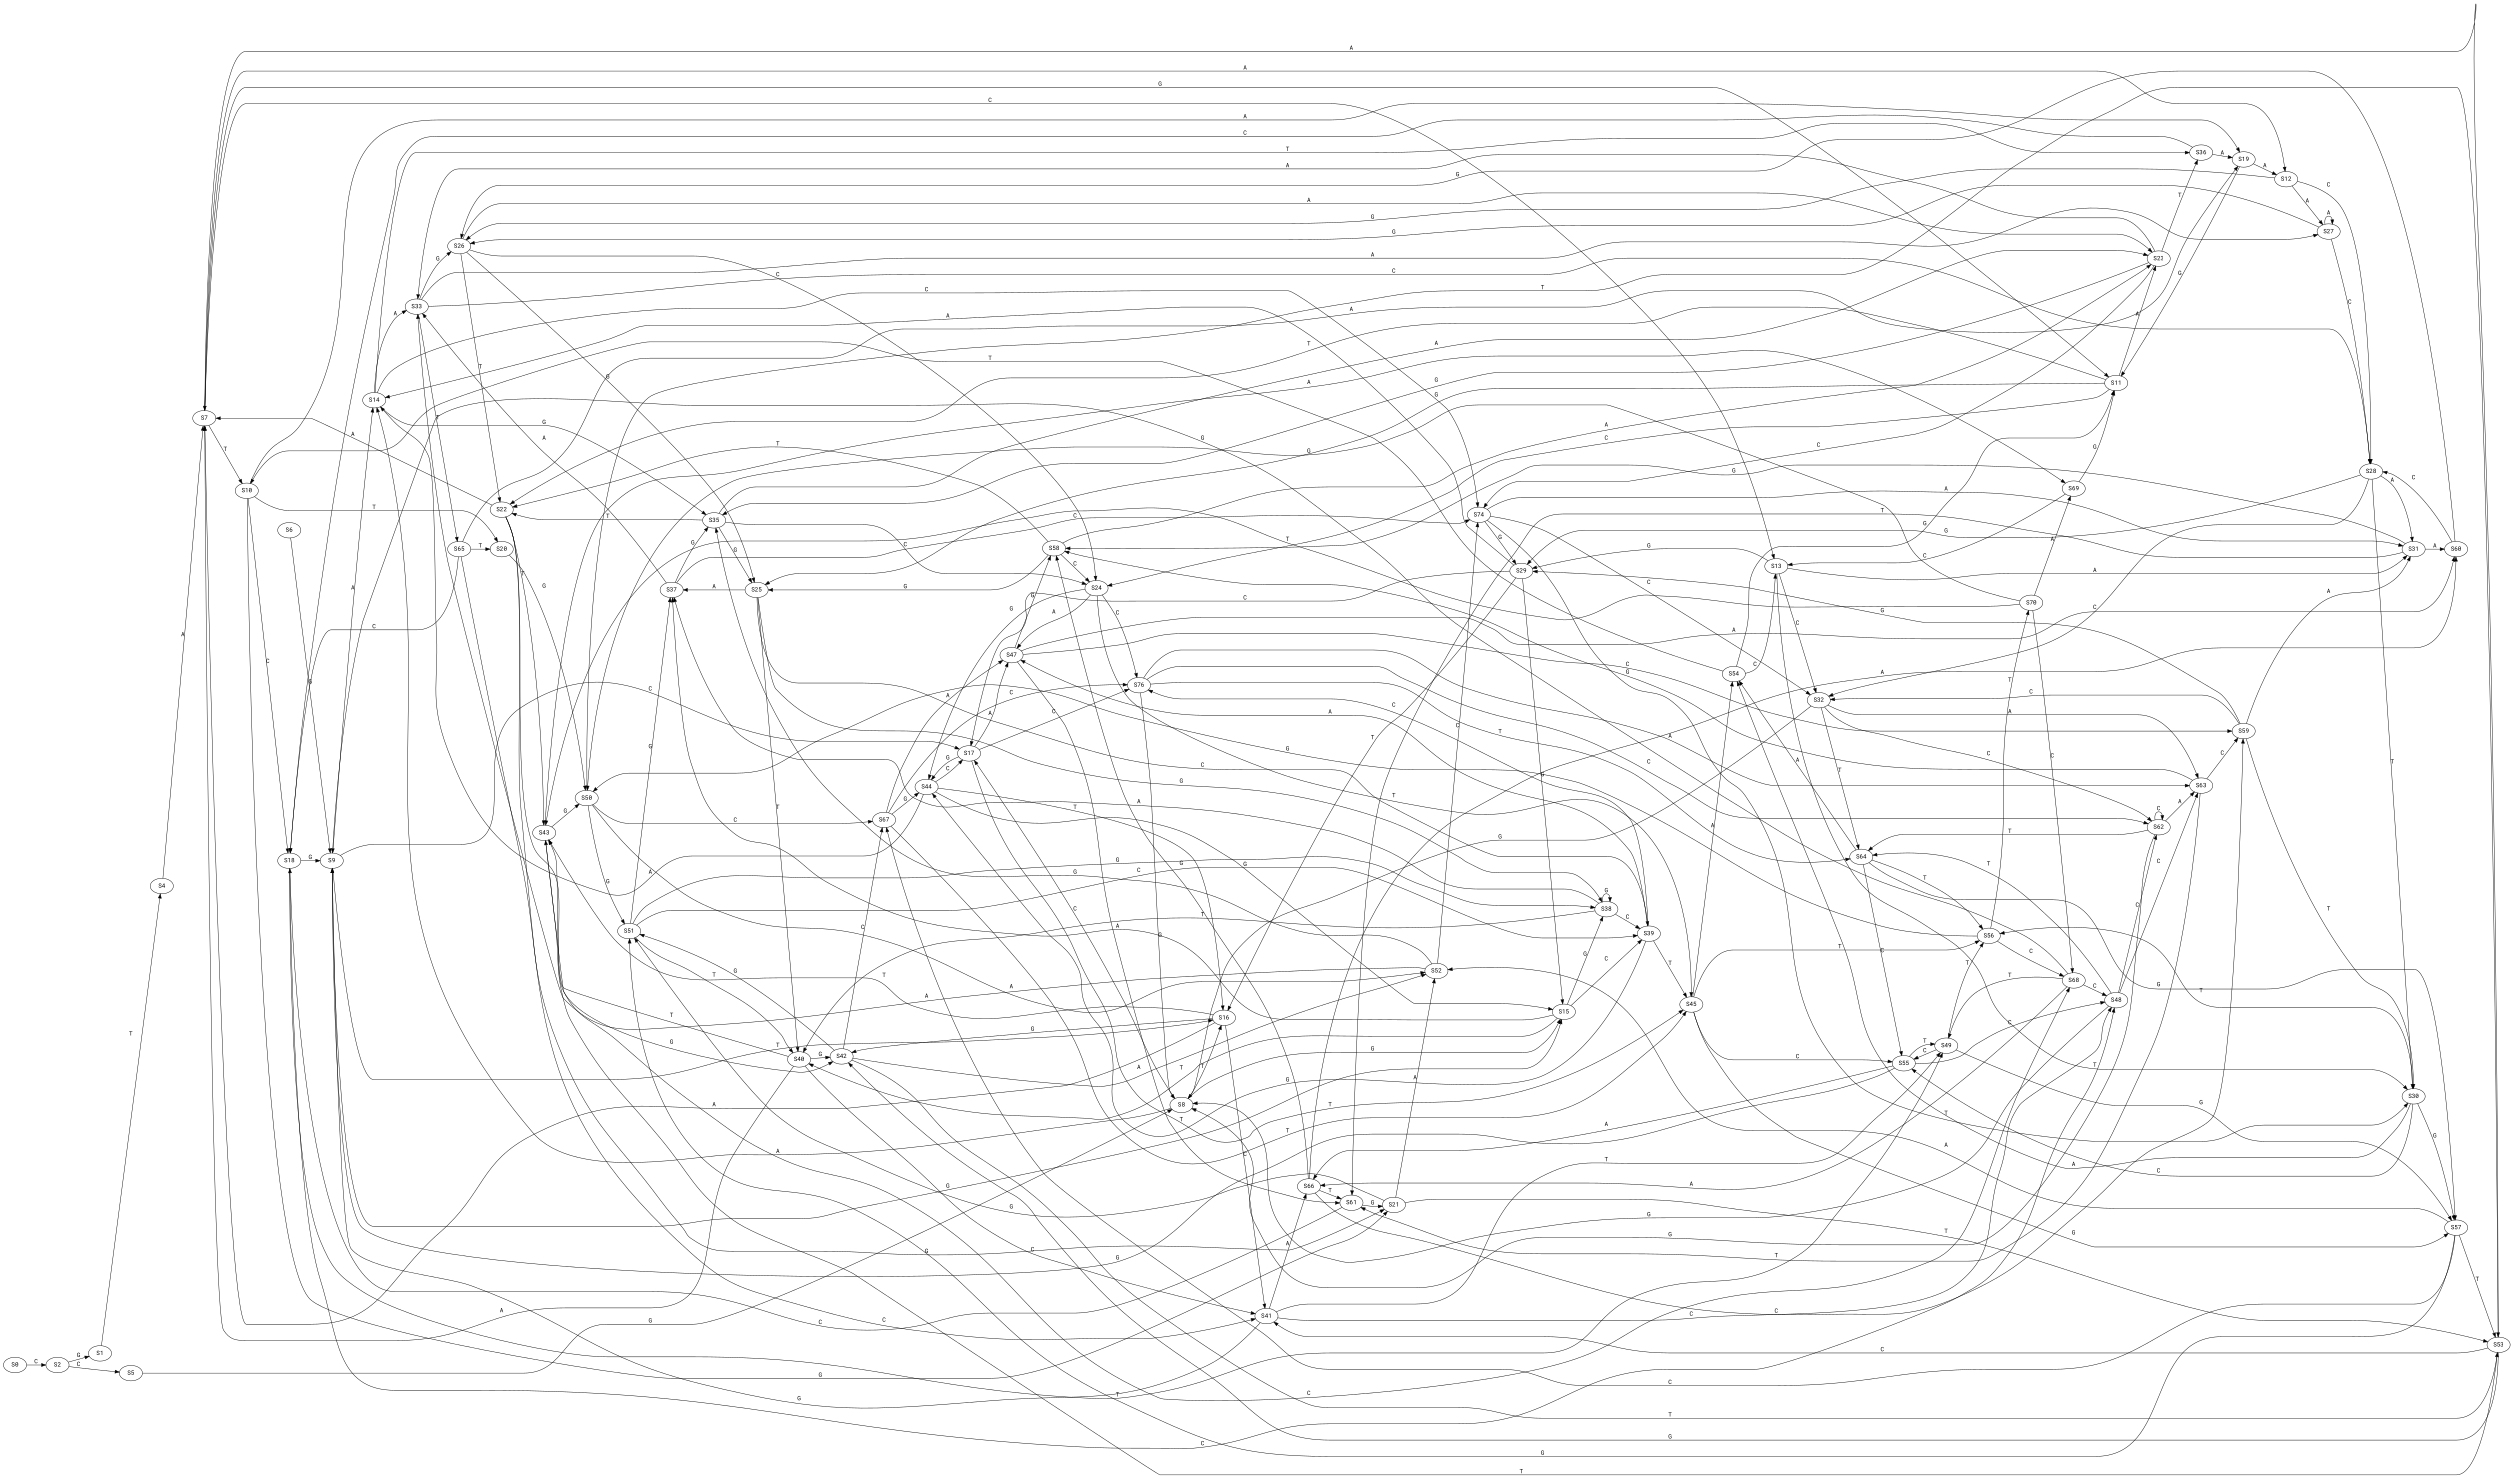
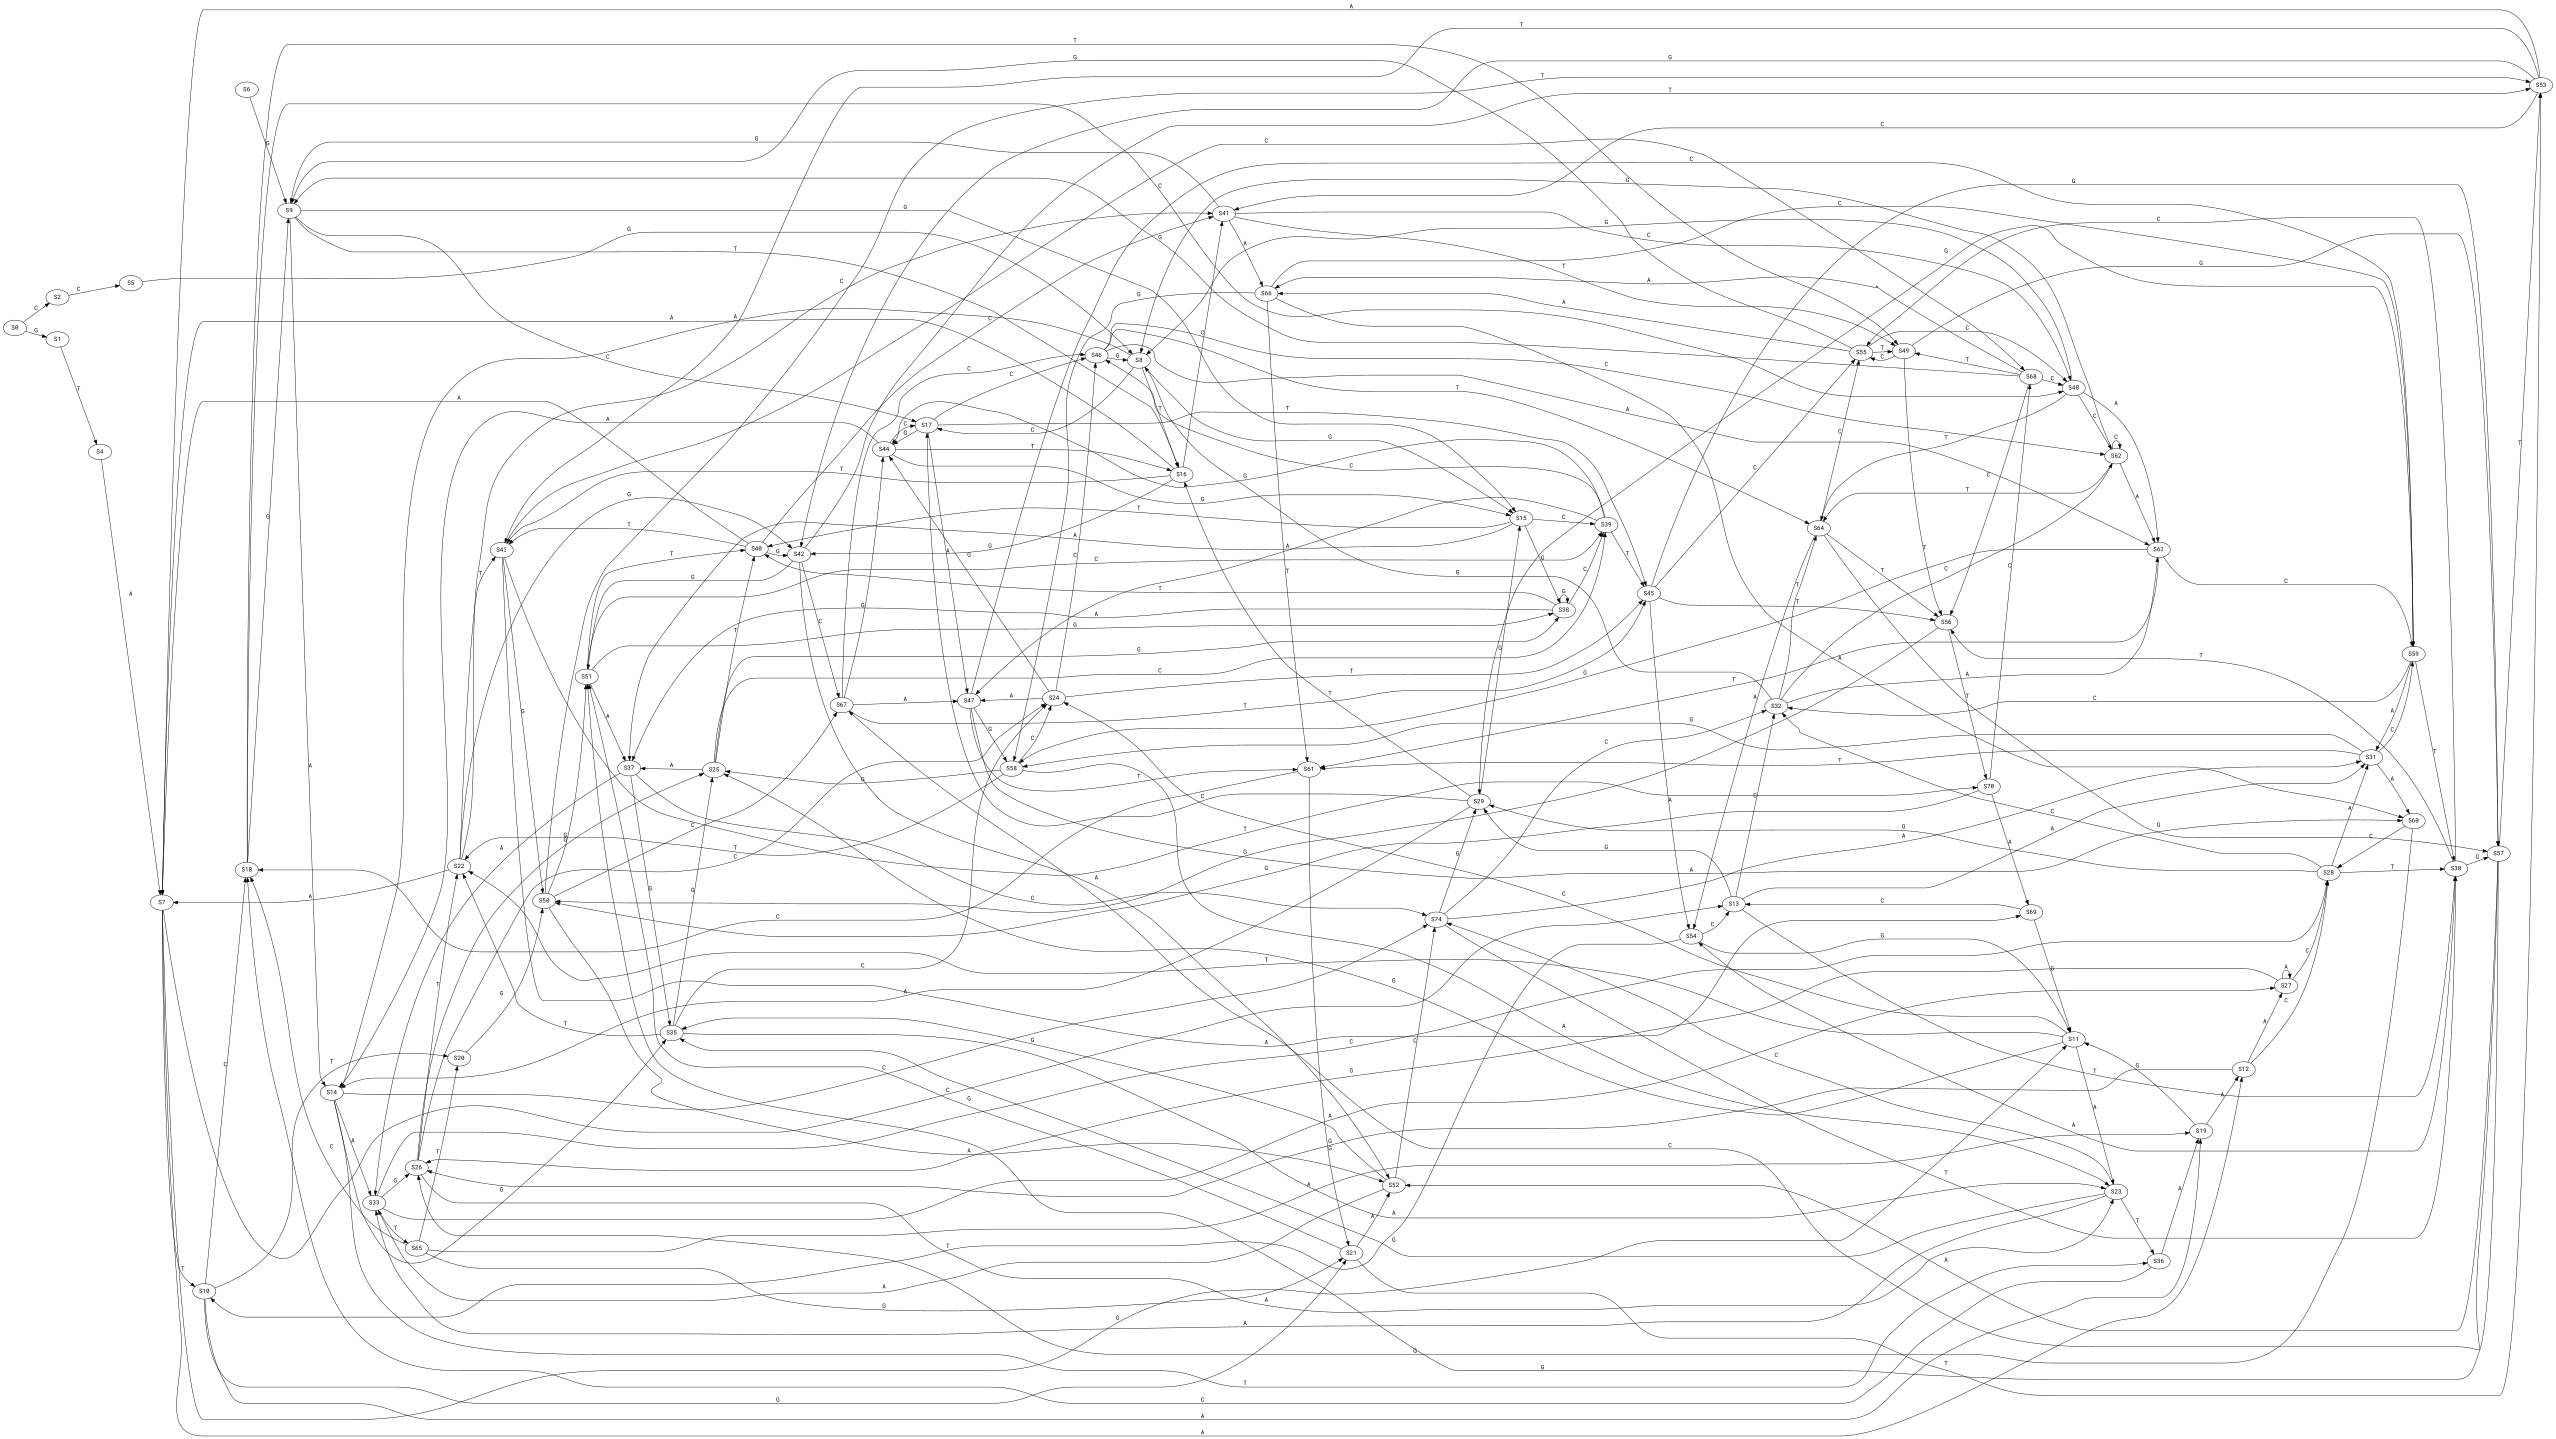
edge "S70" -> "S43": reversed
node "S76": label "S76" -> "S46"
edge "S31" -> "S59": added, label "C"
edge "S51" -> "S37": label "G" -> "A"
edge "S48" -> "S63": label "C" -> "A"
edge "S56" -> "S68": reversed
edge "S2" -> "S1": now "S0" -> "S1"
